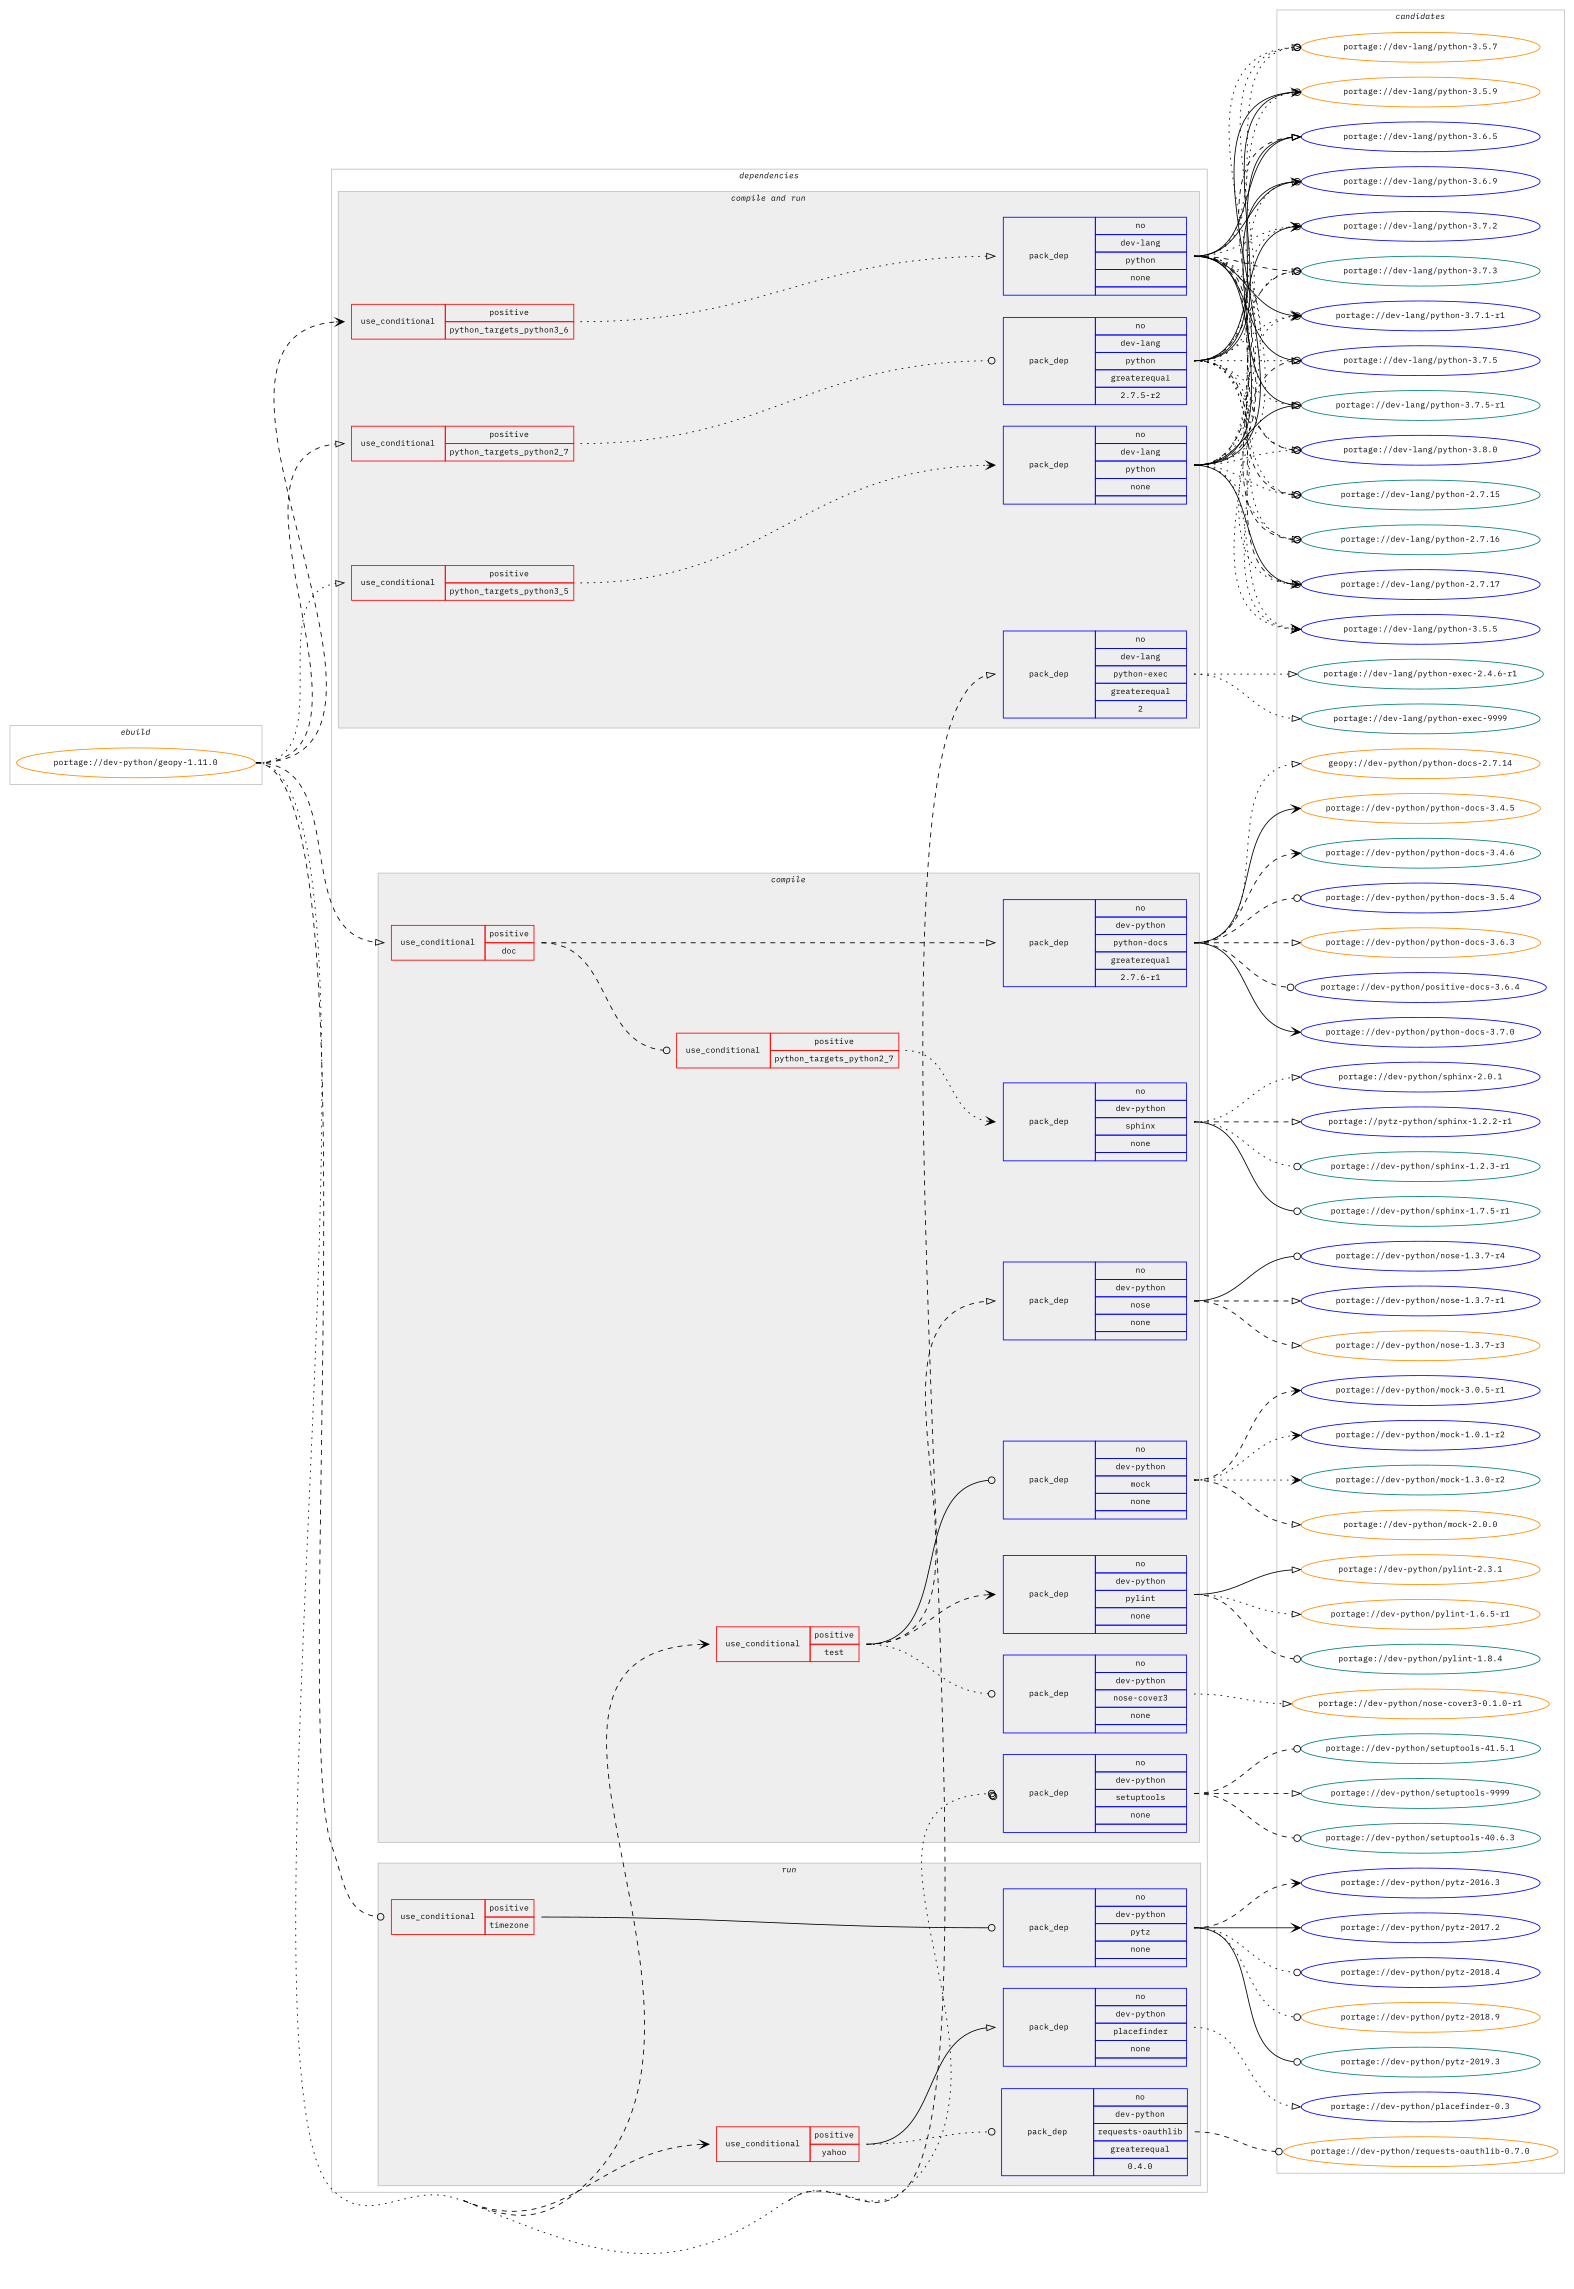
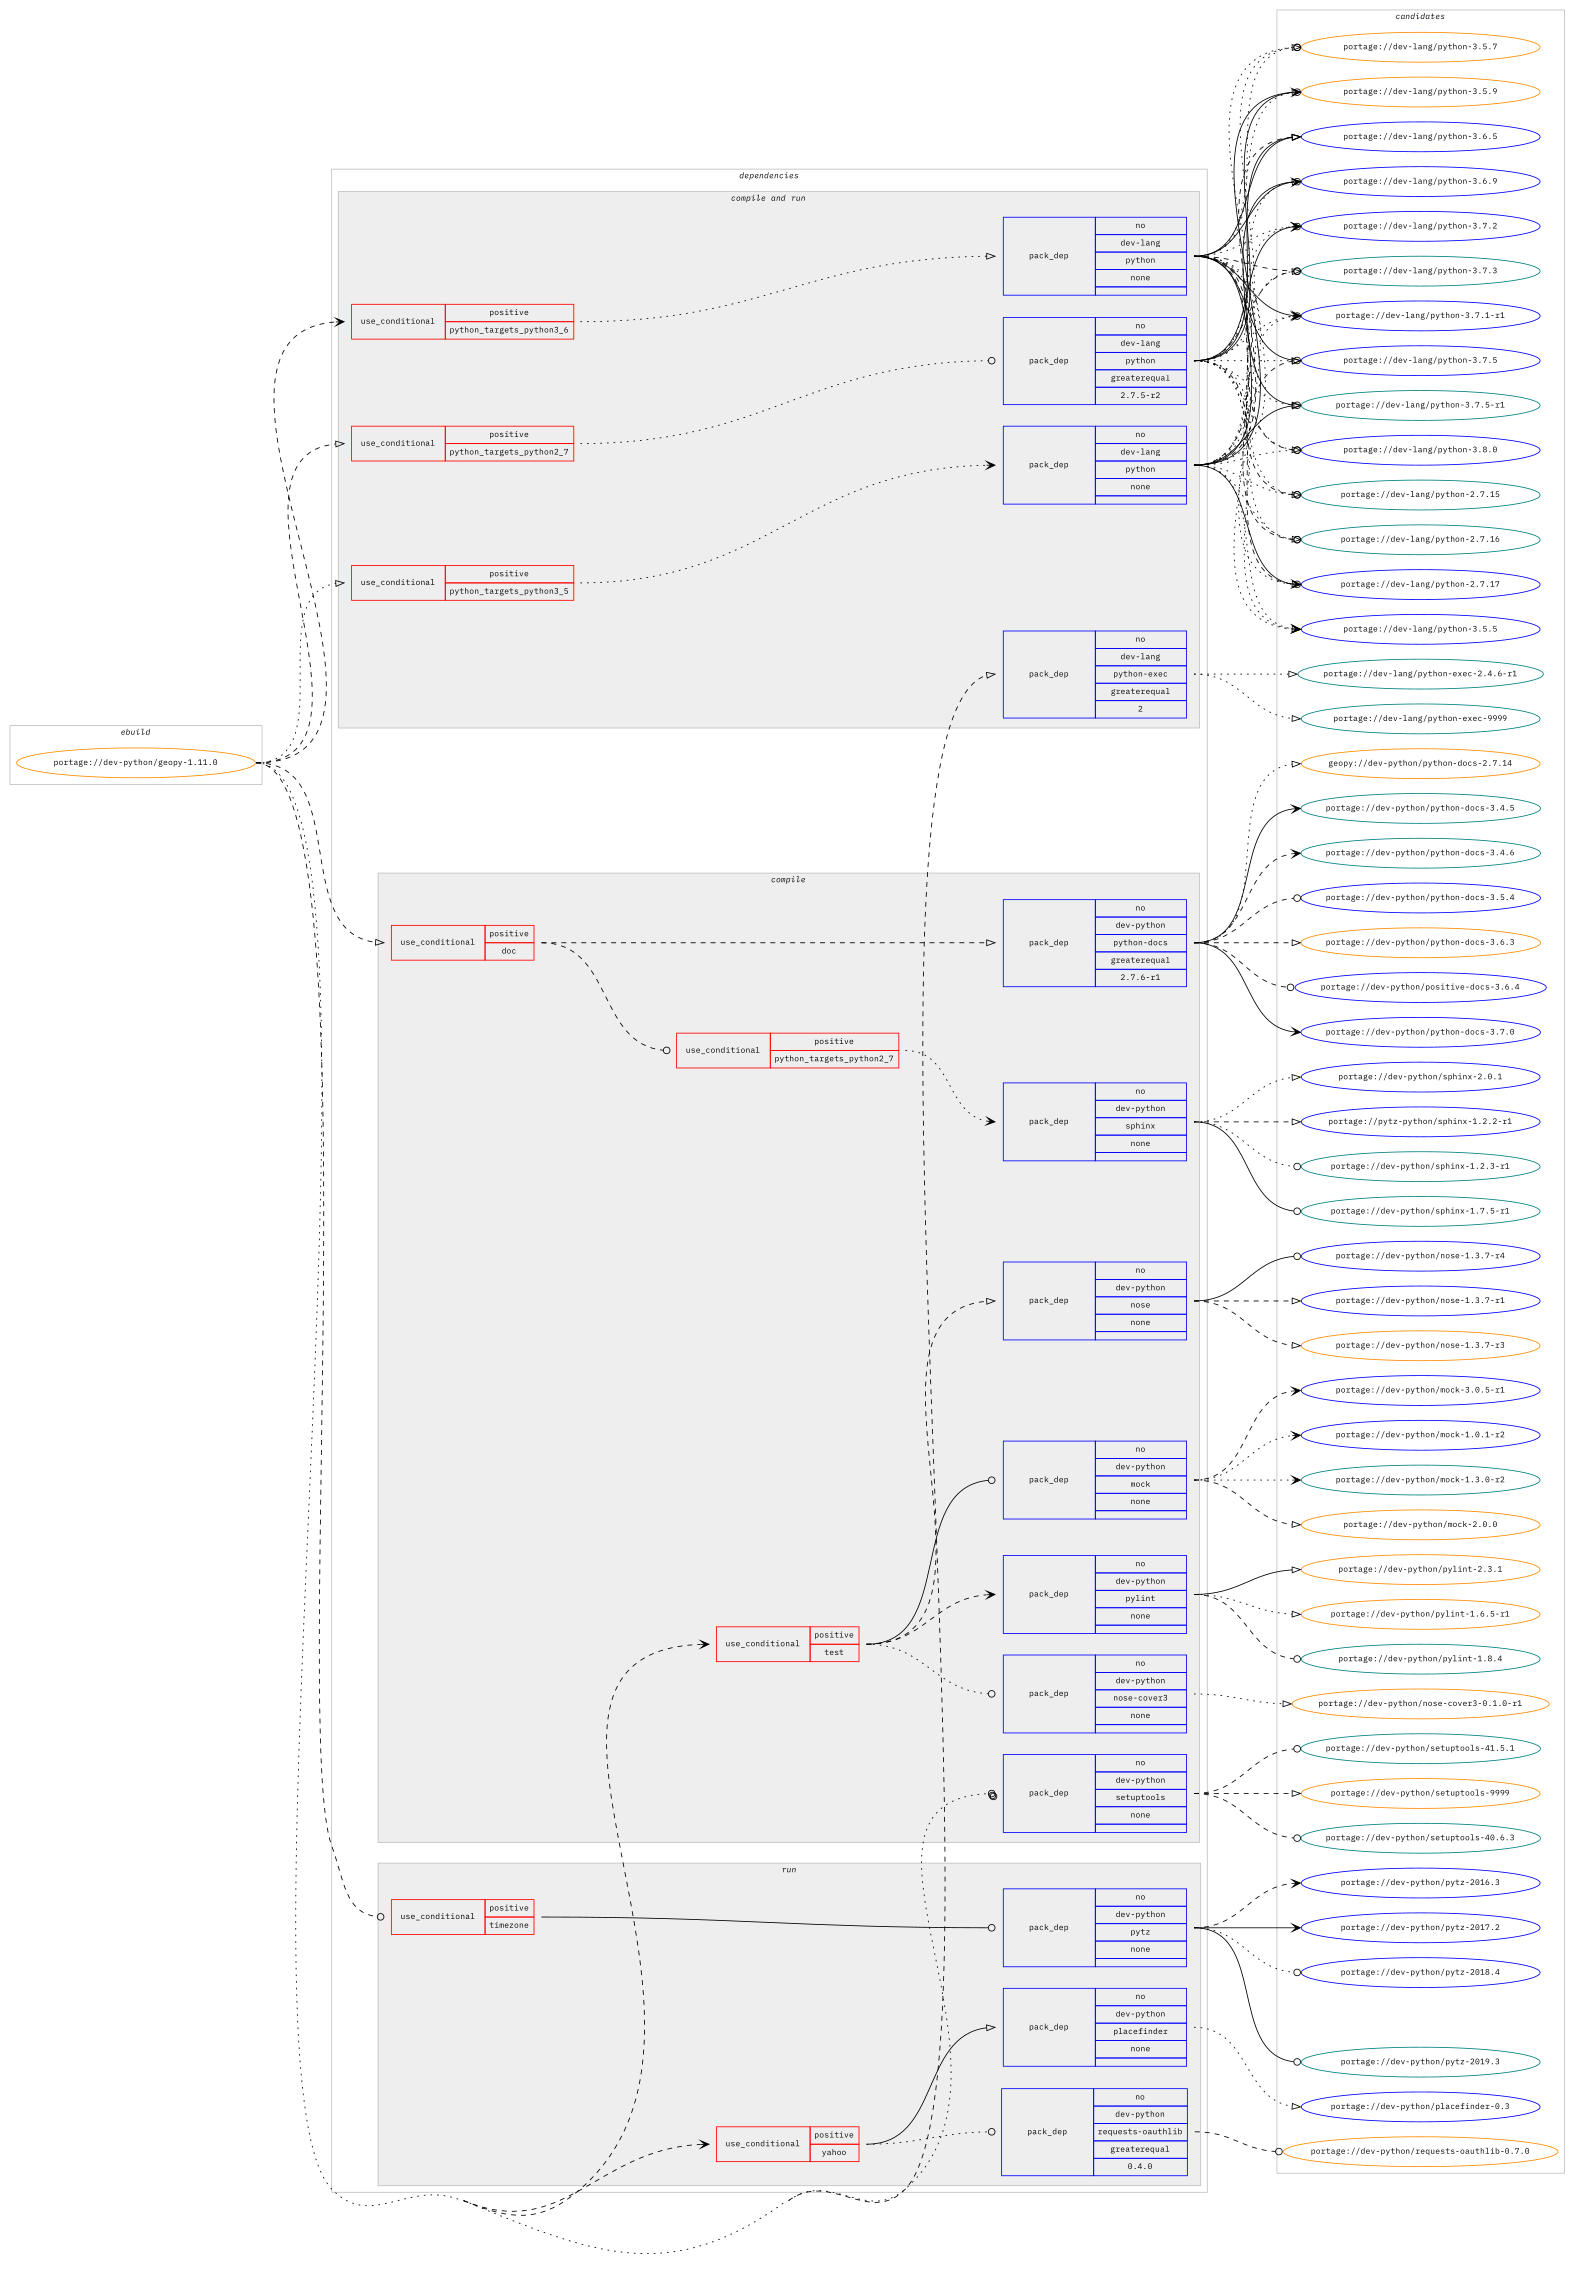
node "portage://dev-python/python-docs-3.4.5": color darkorange -> teal
node "portage://dev-python/setuptools-9999": color teal -> darkorange
node "portage://dev-python/pytz-2018.9": removed
